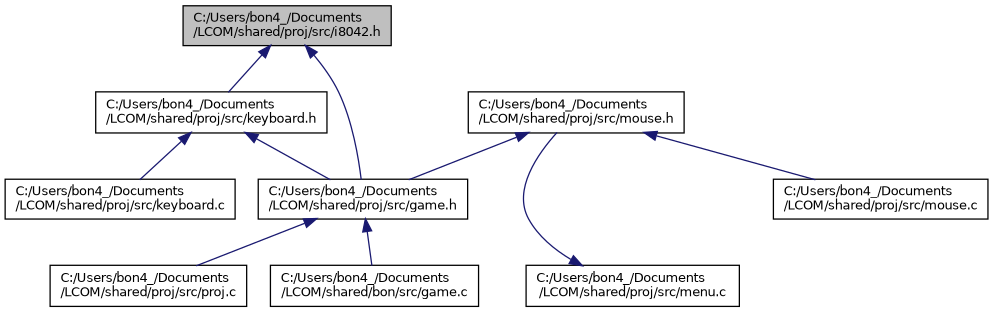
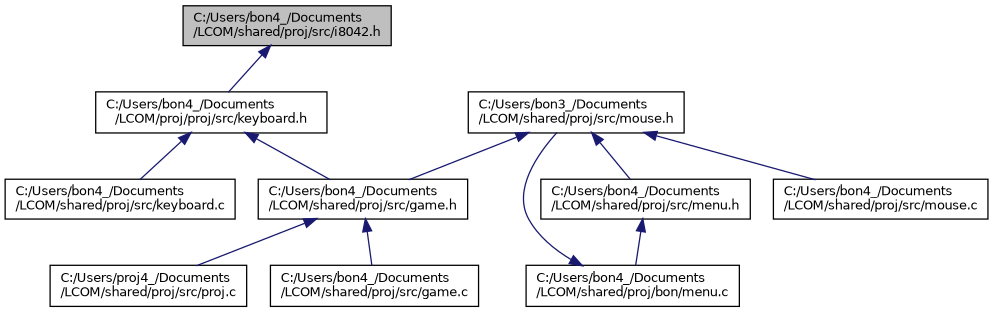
node "C:/Users/bon4_/Documents /LCOM/shared/proj/src/keyboard.h": label "C:/Users/bon4_/Documents /LCOM/shared/proj/src/keyboard.h" -> "C:/Users/bon4_/Documents /LCOM/proj/proj/src/keyboard.h"
node "C:/Users/bon4_/Documents /LCOM/shared/proj/src/mouse.h": label "C:/Users/bon4_/Documents /LCOM/shared/proj/src/mouse.h" -> "C:/Users/bon3_/Documents /LCOM/shared/proj/src/mouse.h"
edge "C:/Users/bon4_/Documents /LCOM/shared/proj/src/game.h" -> "C:/Users/bon4_/Documents /LCOM/shared/proj/src/i8042.h": removed
node "C:/Users/bon4_/Documents /LCOM/shared/proj/src/menu.h": added
node "C:/Users/bon4_/Documents /LCOM/shared/proj/src/proj.c": label "C:/Users/bon4_/Documents /LCOM/shared/proj/src/proj.c" -> "C:/Users/proj4_/Documents /LCOM/shared/proj/src/proj.c"
node "C:/Users/bon4_/Documents /LCOM/shared/bon/src/game.c": label "C:/Users/bon4_/Documents /LCOM/shared/bon/src/game.c" -> "C:/Users/bon4_/Documents /LCOM/shared/proj/src/game.c"
node "C:/Users/bon4_/Documents /LCOM/shared/proj/src/menu.c": label "C:/Users/bon4_/Documents /LCOM/shared/proj/src/menu.c" -> "C:/Users/bon4_/Documents /LCOM/shared/proj/bon/menu.c"
